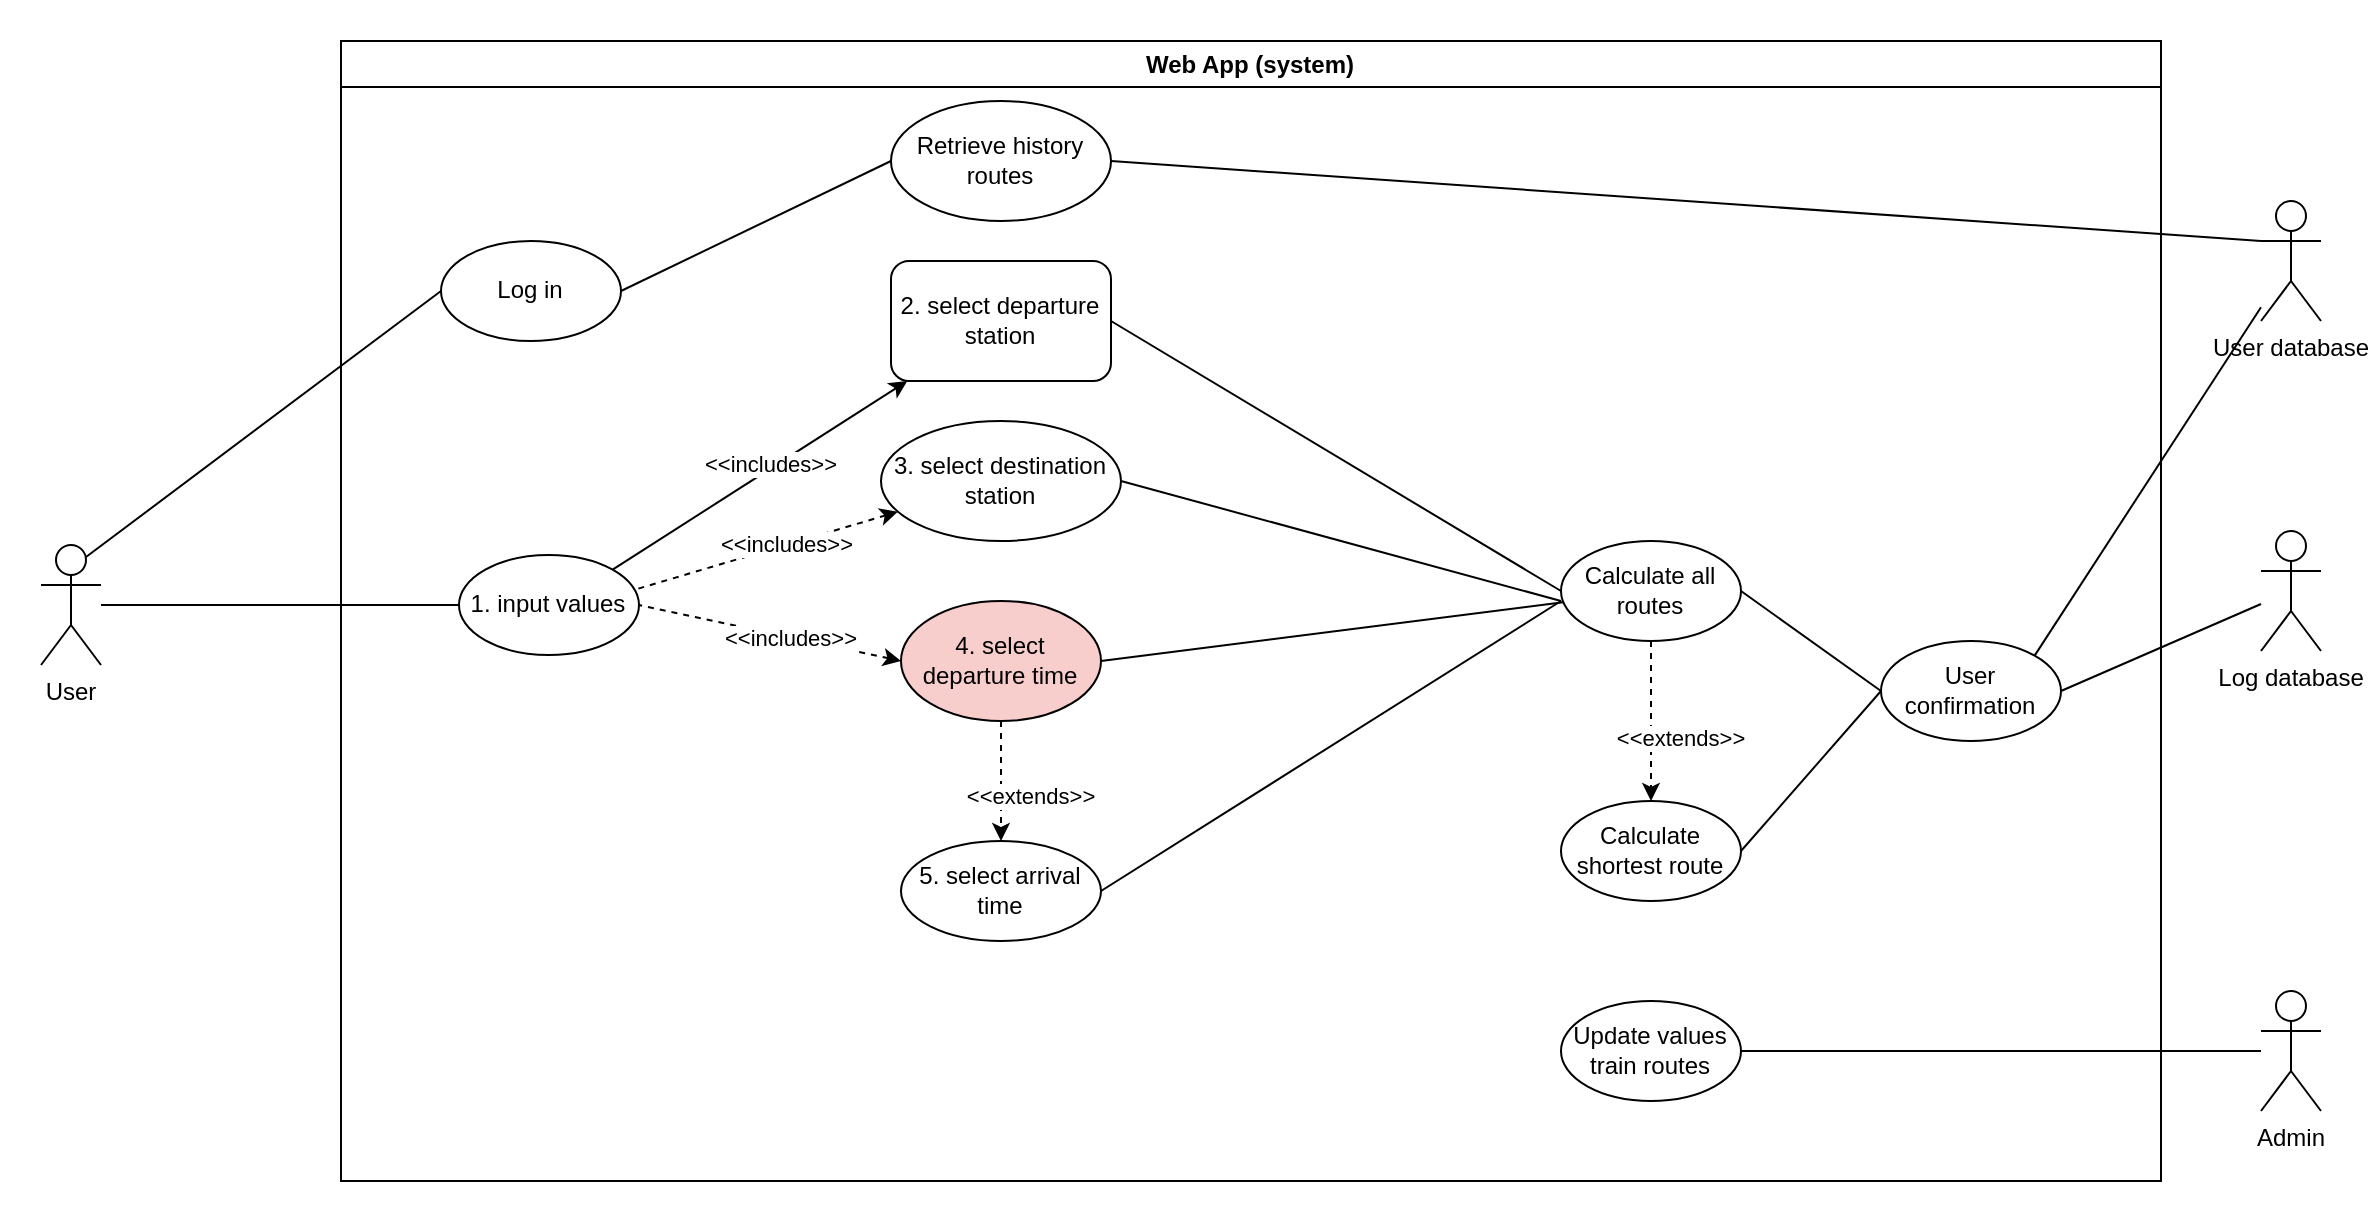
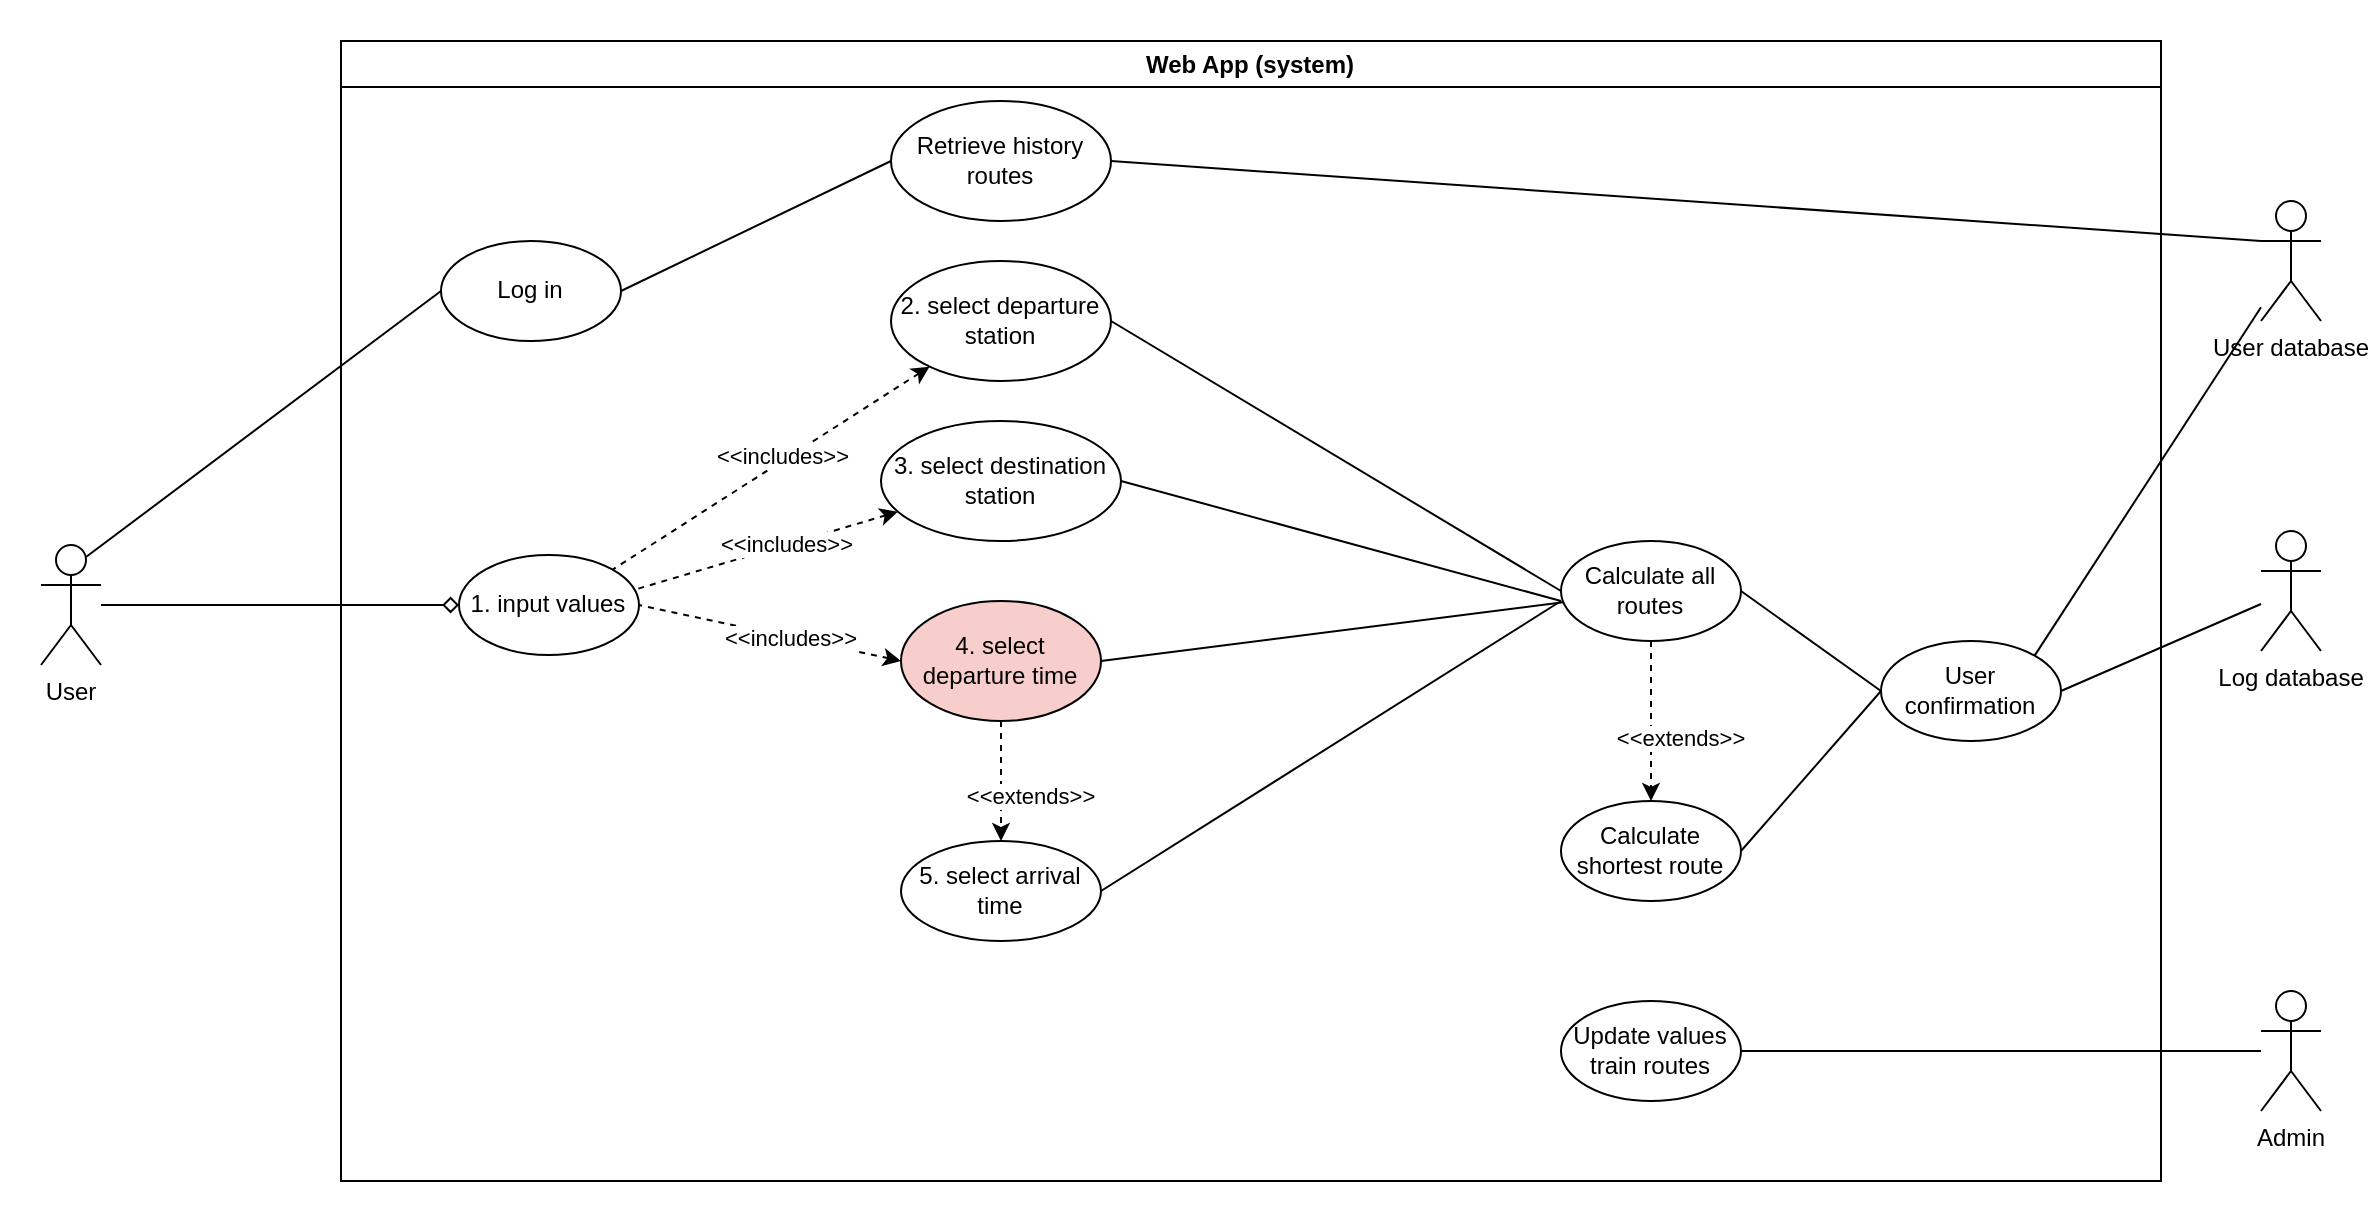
node "2. select departure station": shape rounded rectangle -> ellipse
edge "1. input values" -> "2. select departure station": style solid -> dashed
edge "User" -- "1. input values": arrowhead none -> diamond
